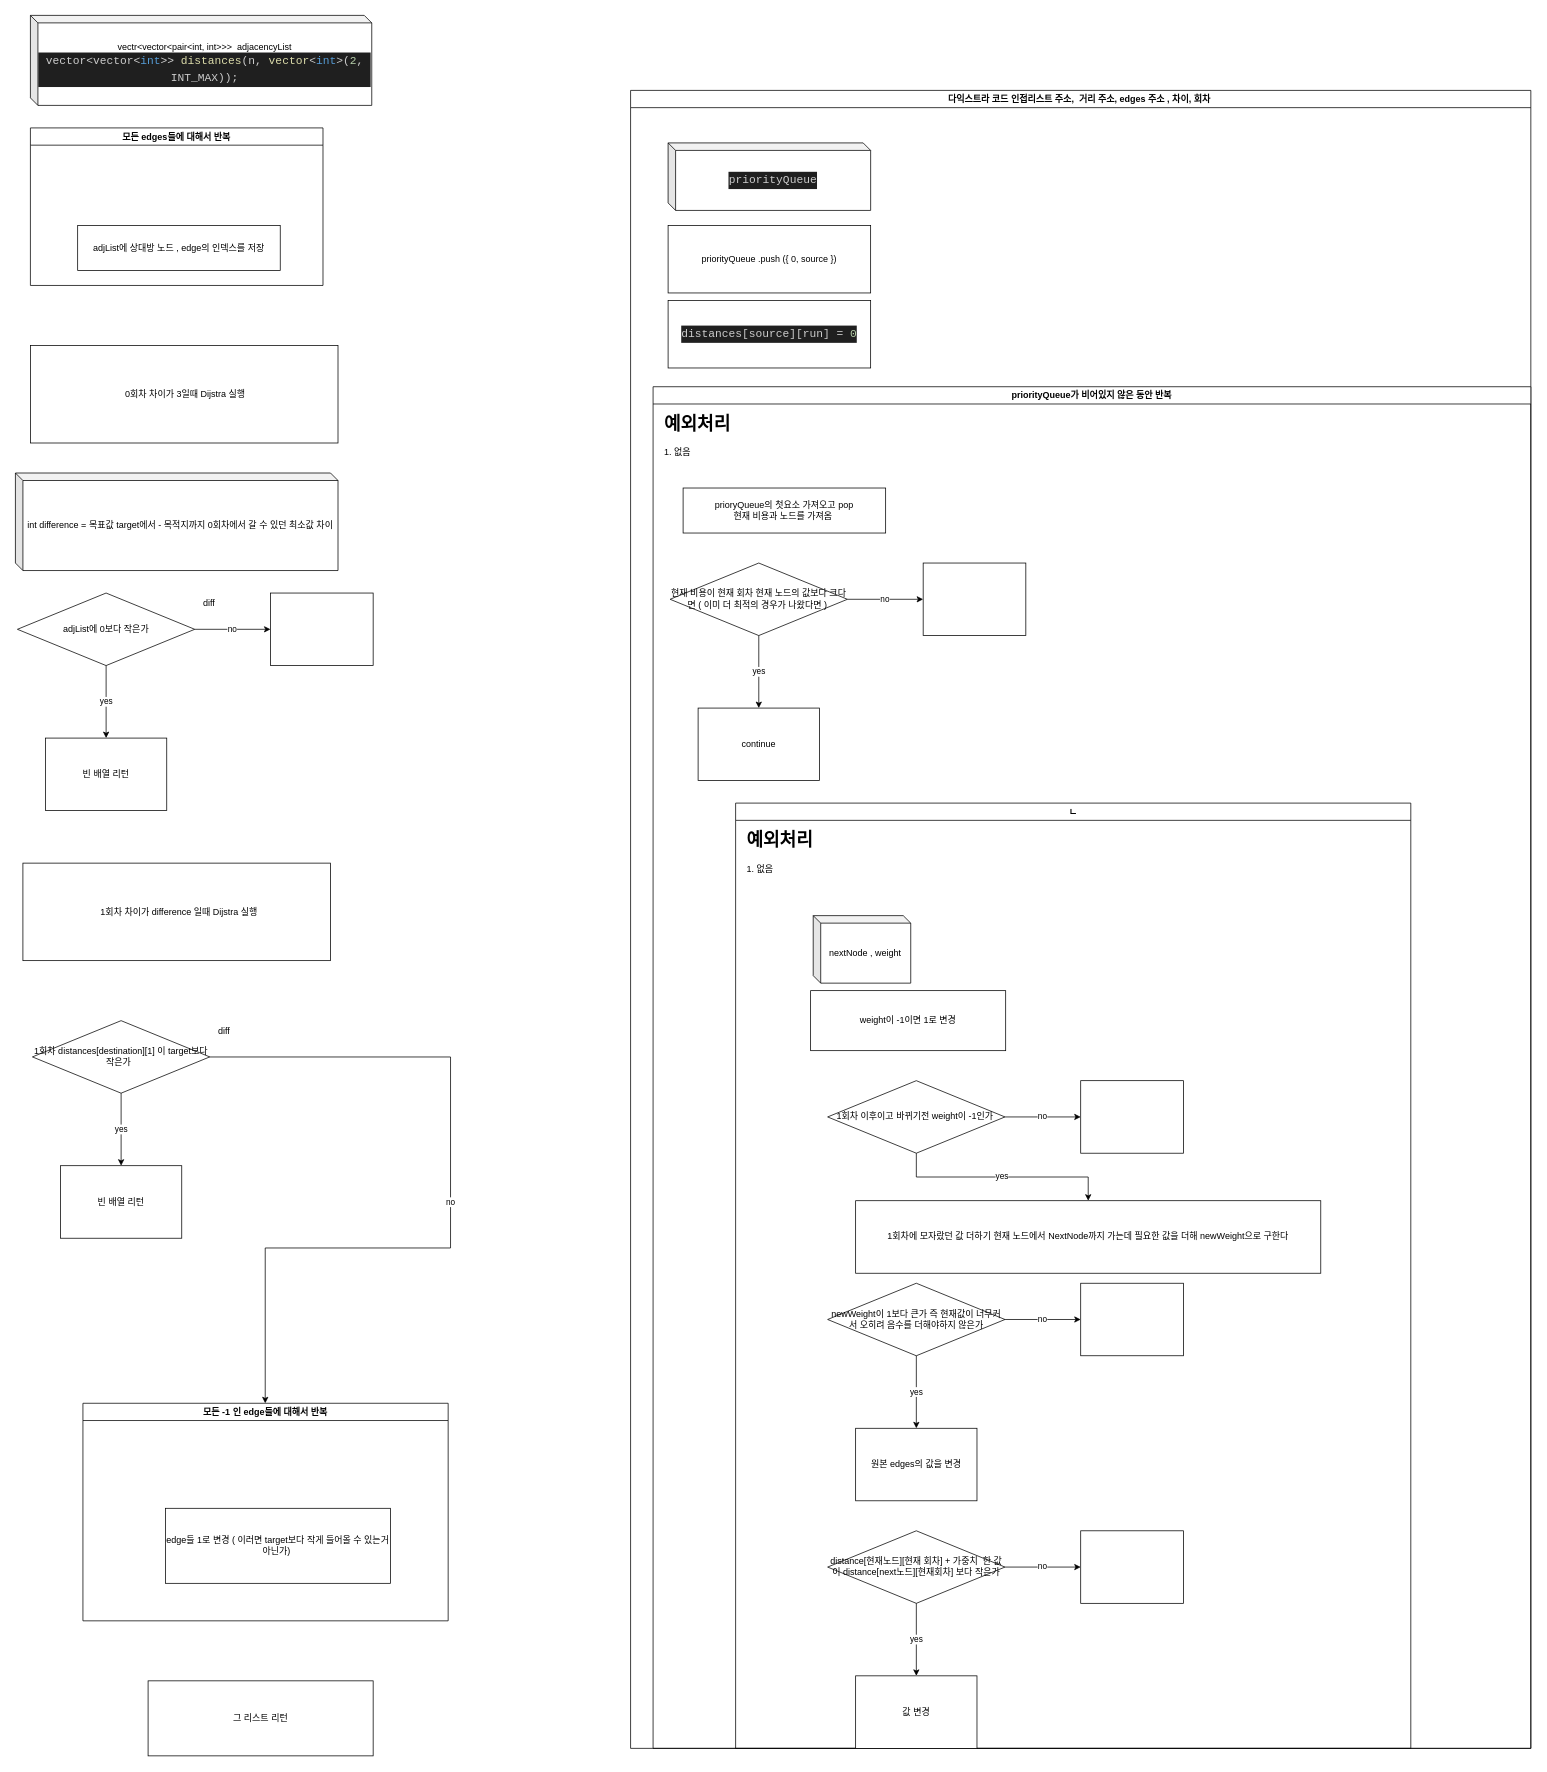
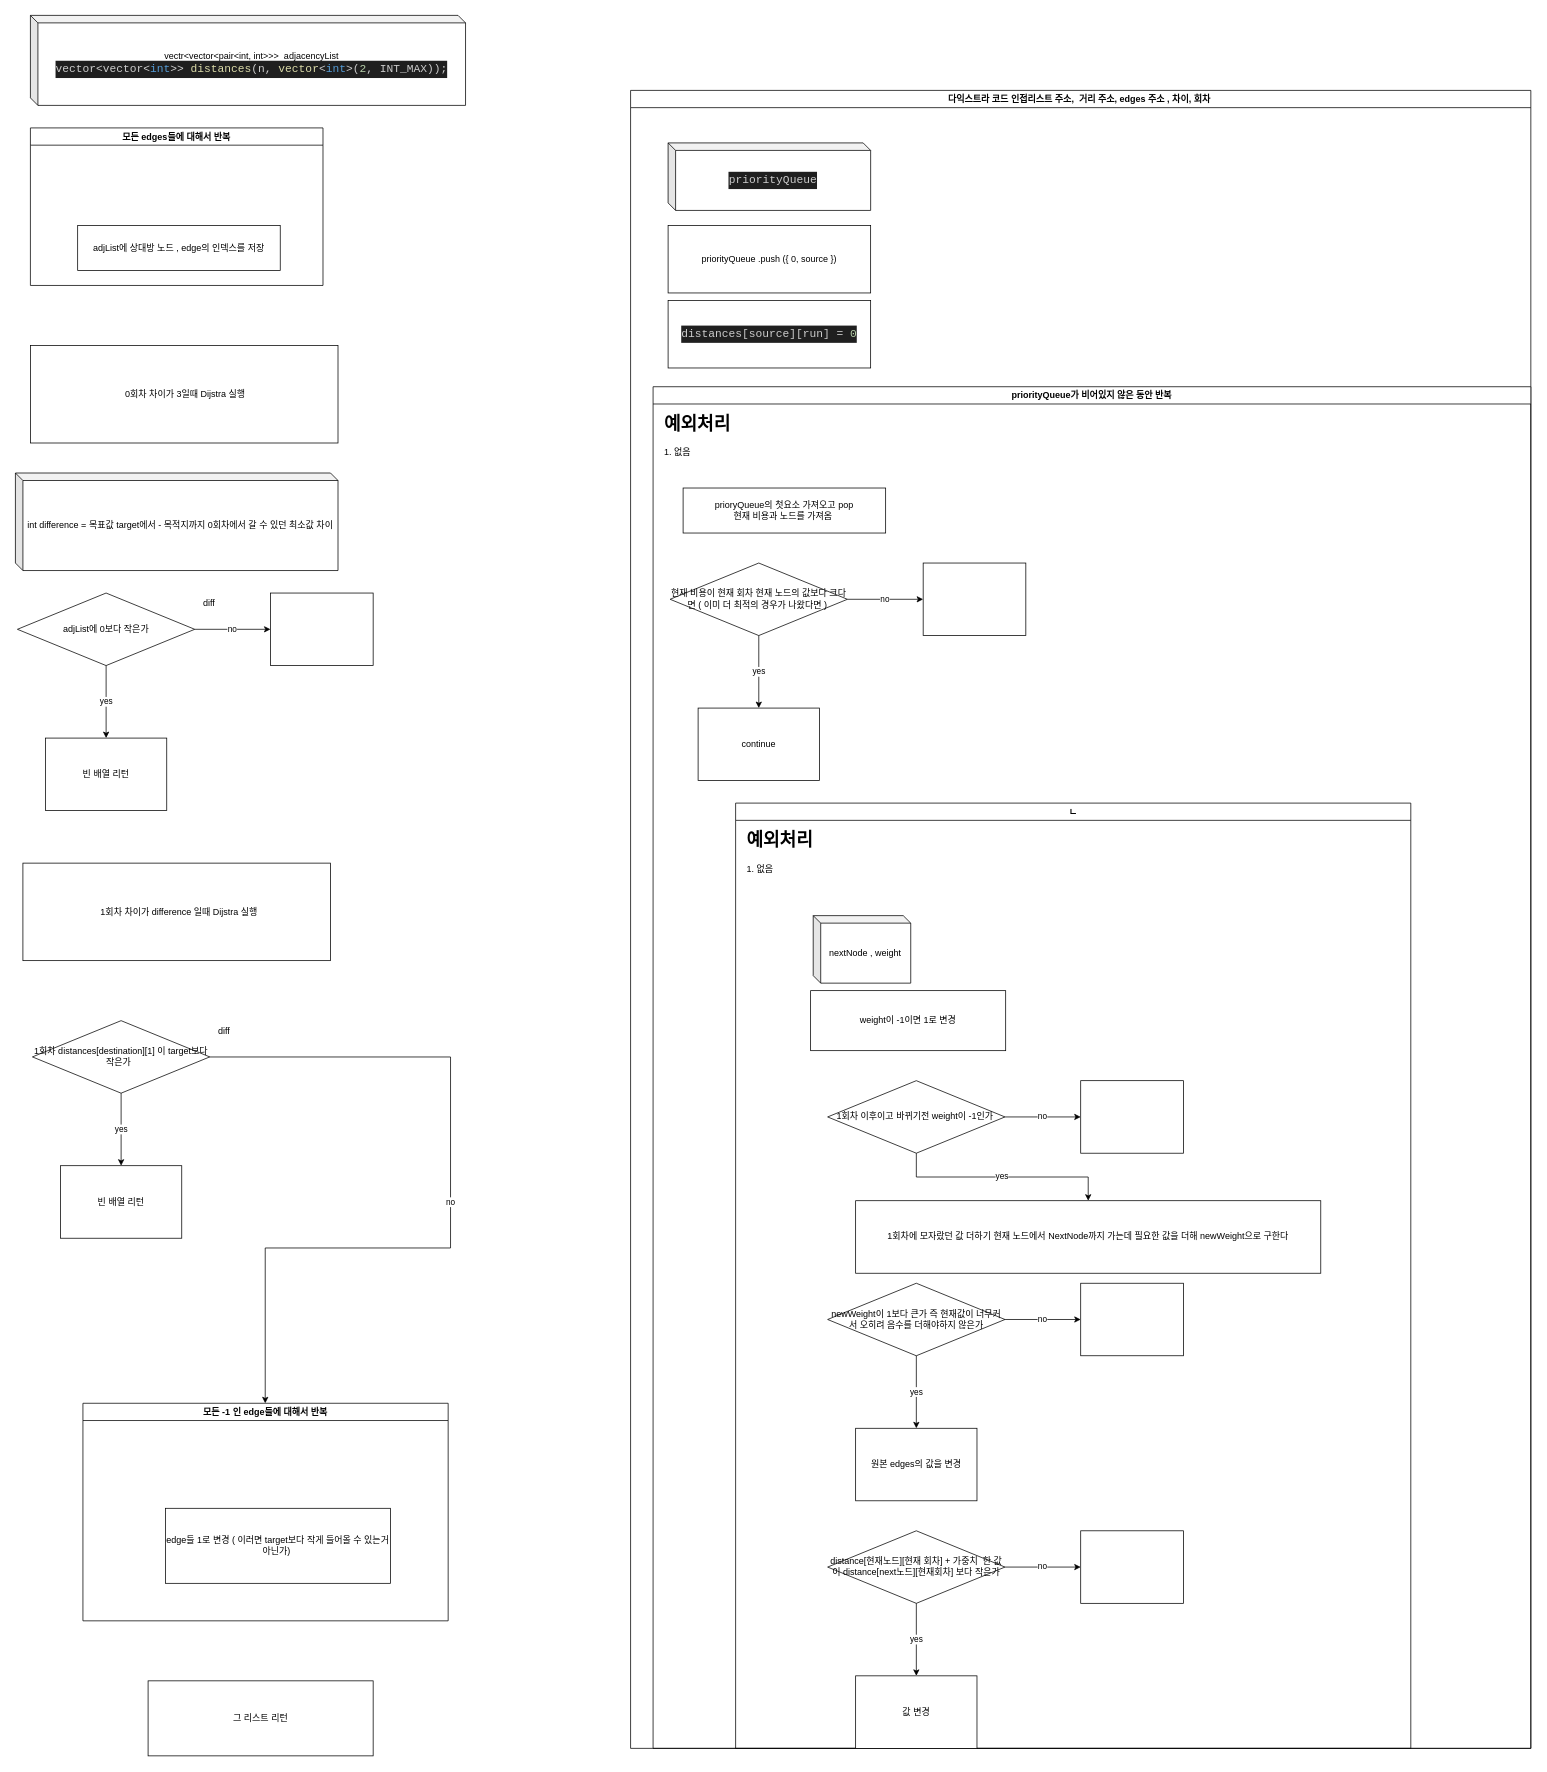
node "vectr<vector<pair<int, int>>> adjacencyList vector<vector<int>> distances(n, vector<int>(2, INT_MAX));": size 341x90 -> 435x90
